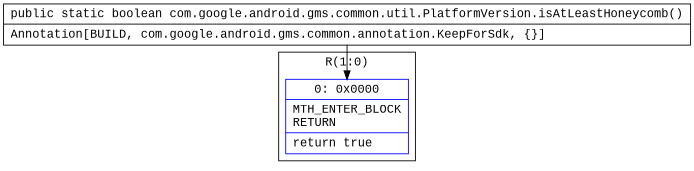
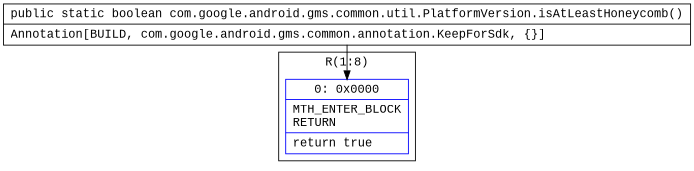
cluster "R(1:0)": label "R(1:0)" -> "R(1:8)"
